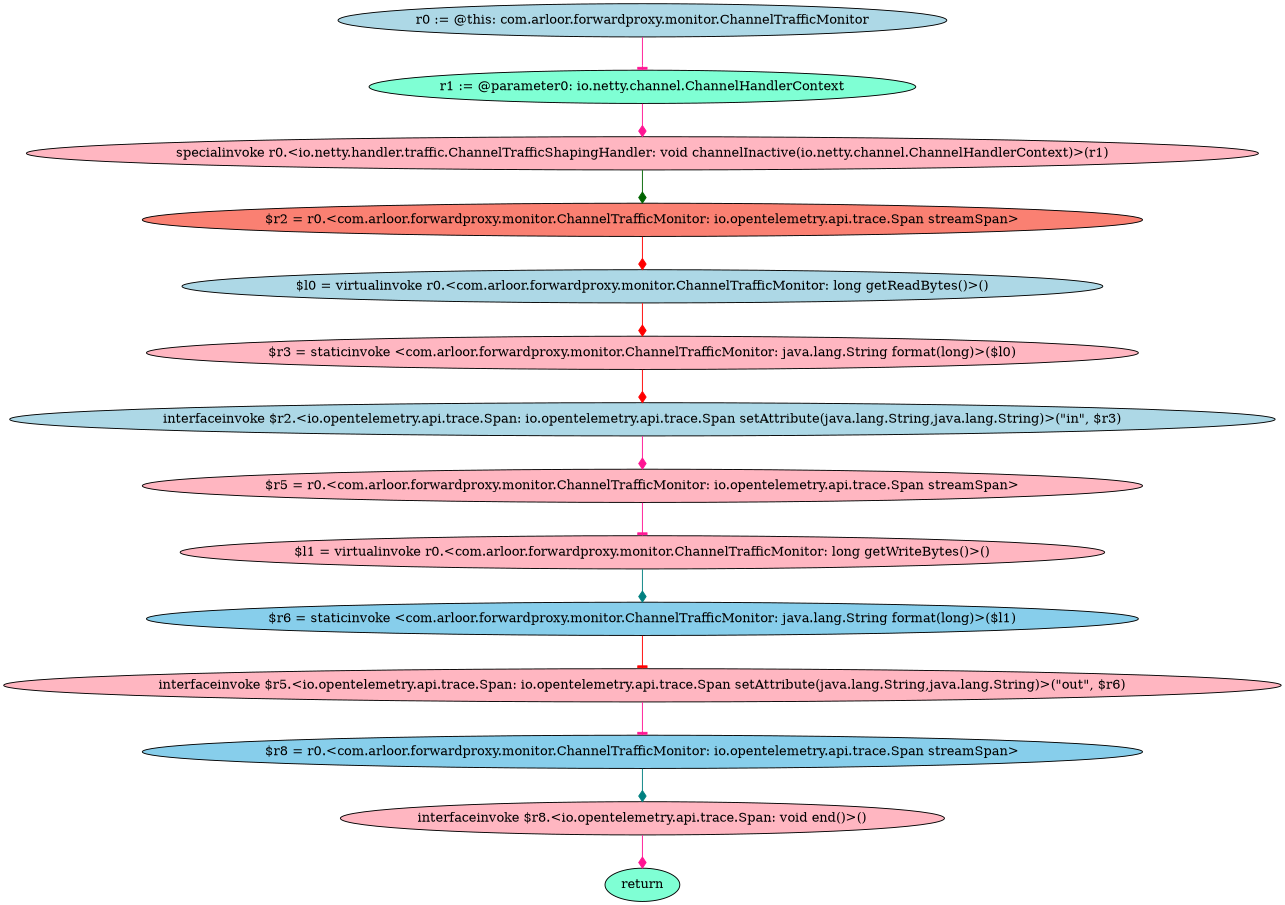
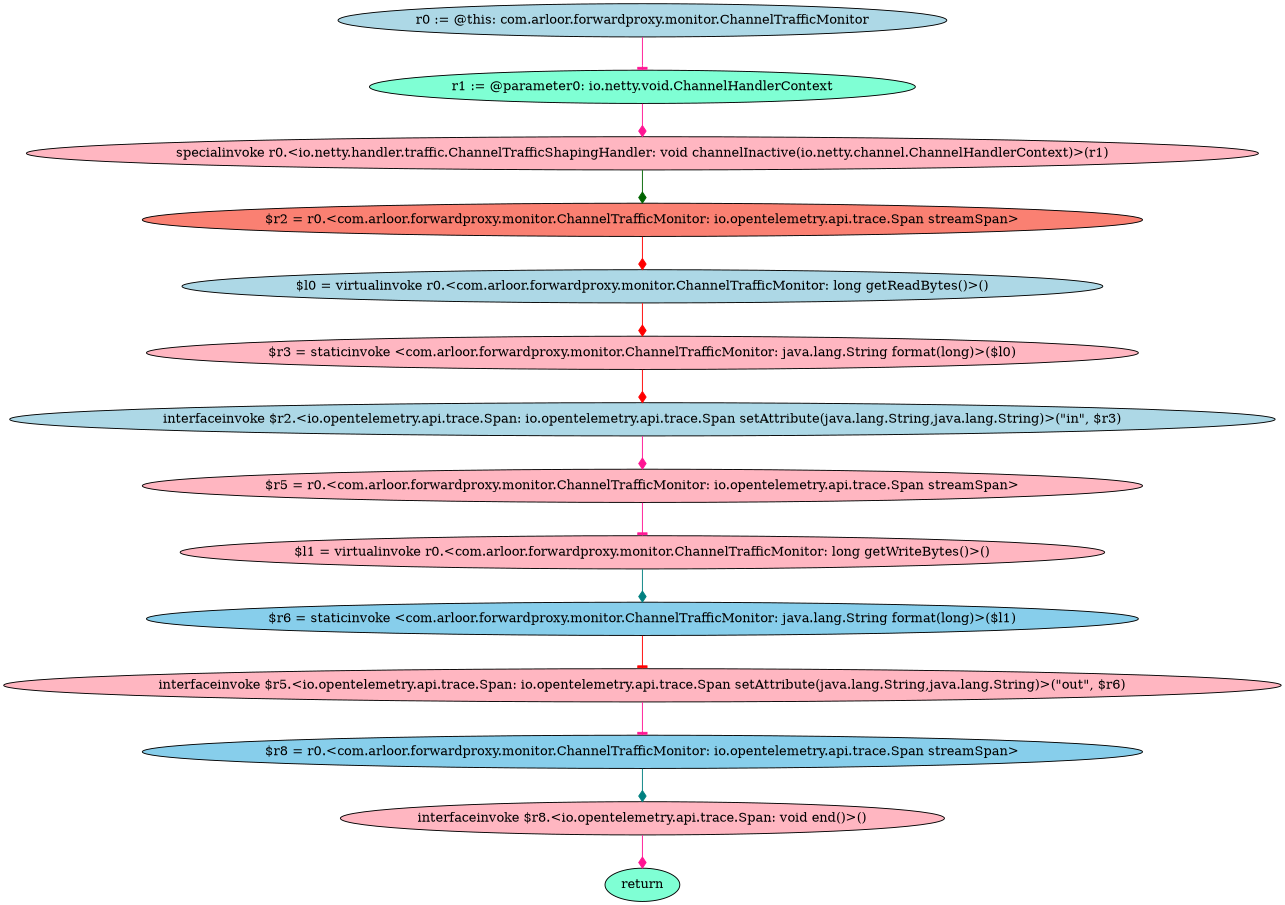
node "r1 := @parameter0: io.netty.channel.ChannelHandlerContext": label "r1 := @parameter0: io.netty.channel.ChannelHandlerContext" -> "r1 := @parameter0: io.netty.void.ChannelHandlerContext"
